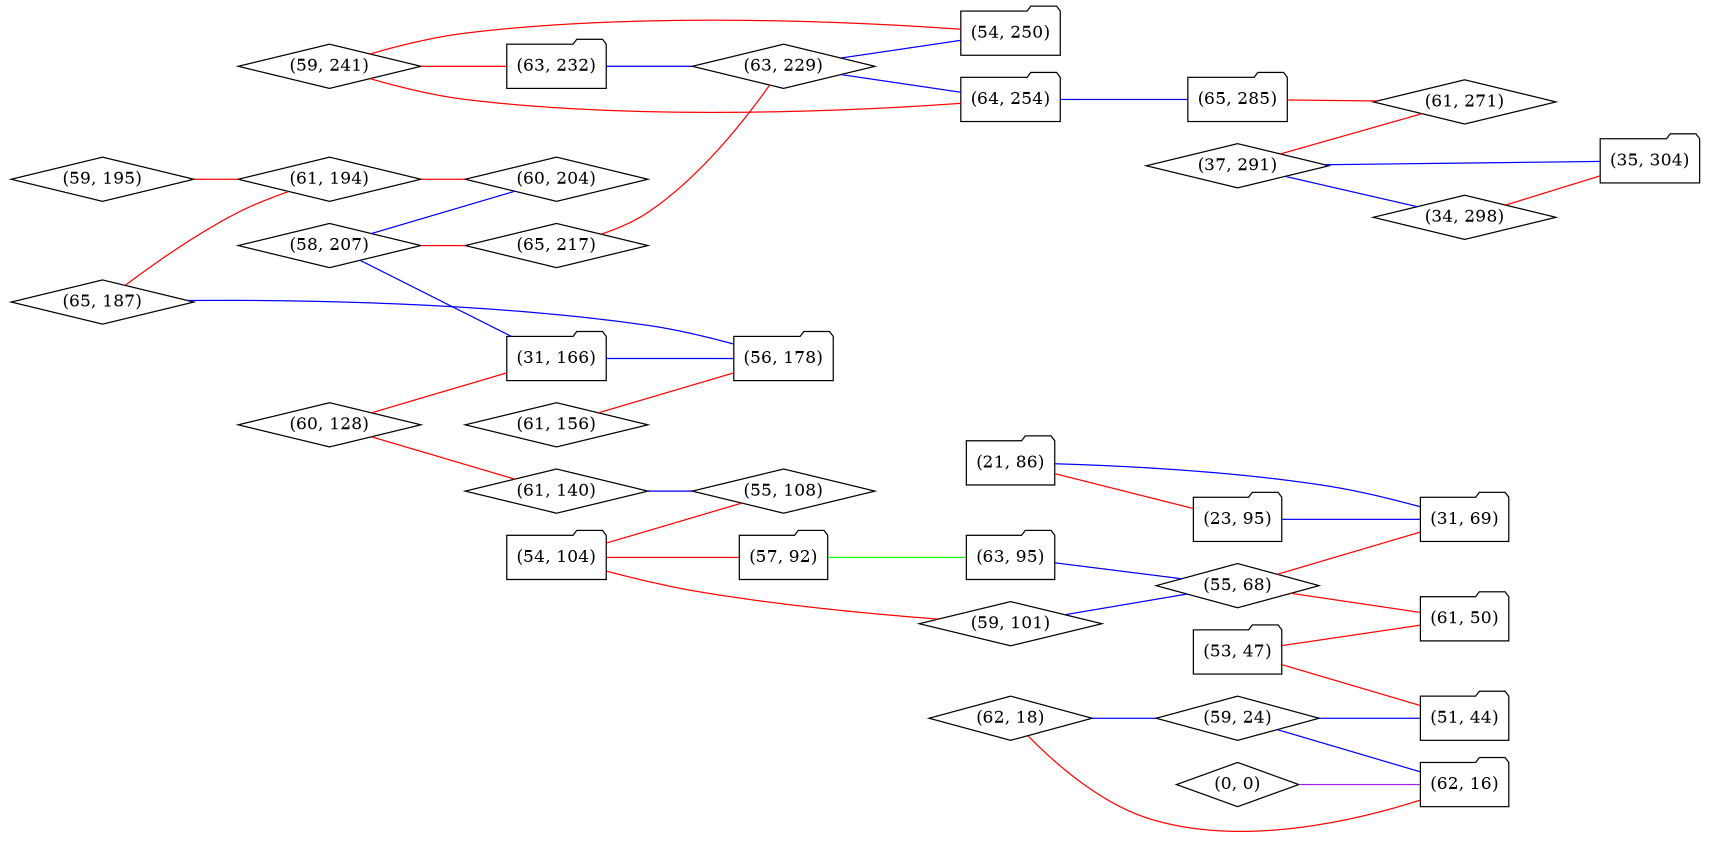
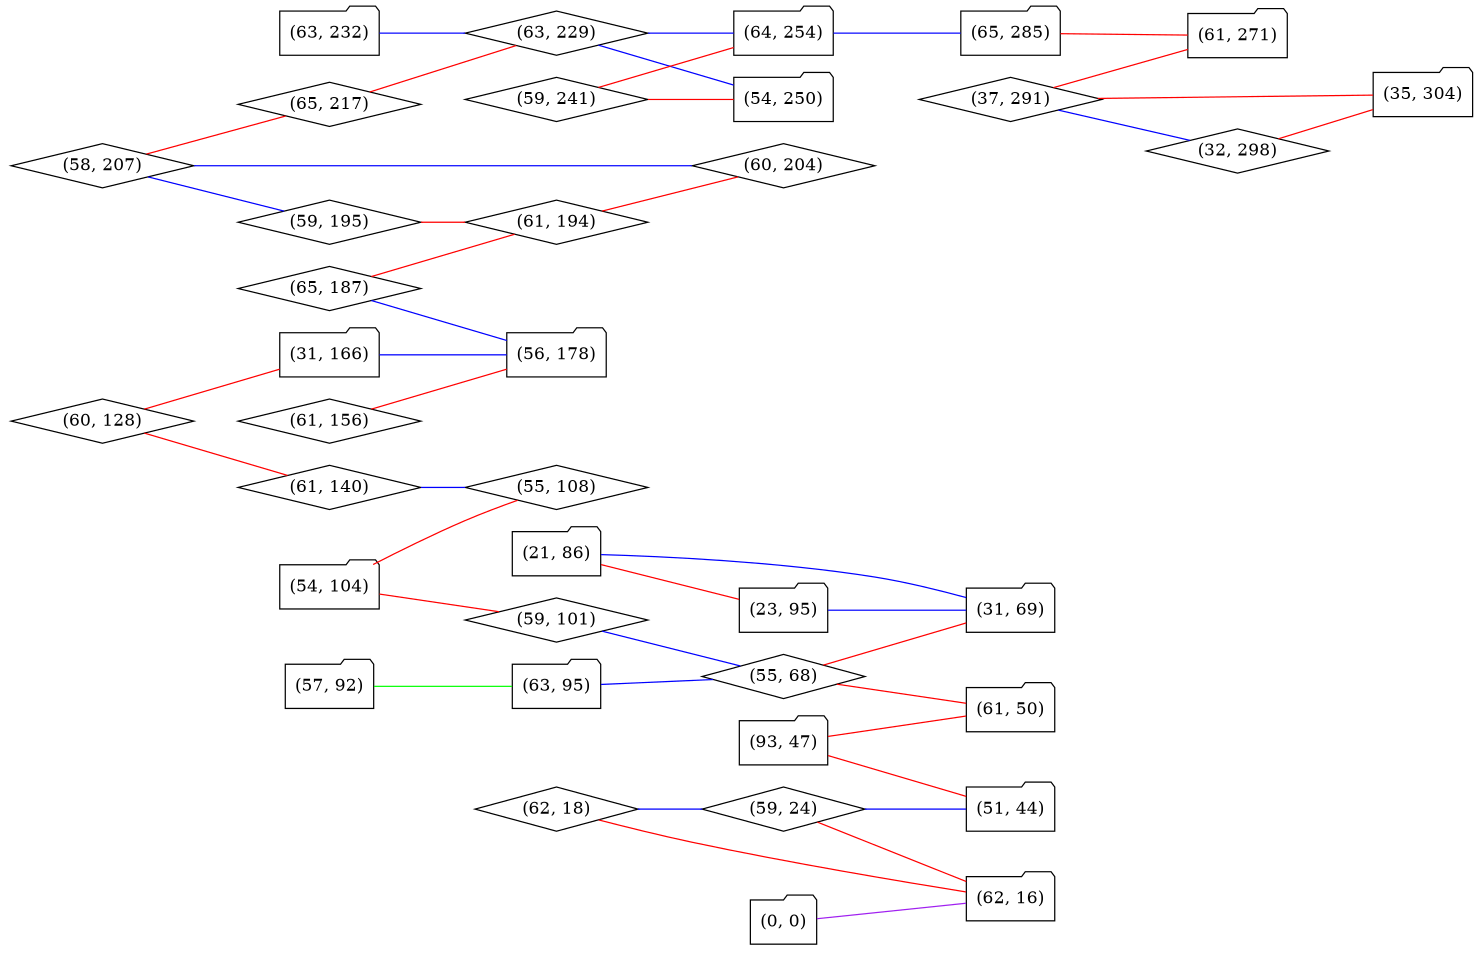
edge "(59, 241)" -- "(63, 232)": removed
node "(61, 271)": shape diamond -> folder
edge "(35, 304)" -- "(37, 291)": color blue -> red
node "(34, 298)": label "(34, 298)" -> "(32, 298)"
edge "(58, 207)" -- "(31, 166)": now "(58, 207)" -- "(59, 195)"
edge "(54, 104)" -- "(57, 92)": removed
node "(53, 47)": label "(53, 47)" -> "(93, 47)"
edge "(59, 24)" -- "(62, 16)": color blue -> red
node "(0, 0)": shape diamond -> folder
